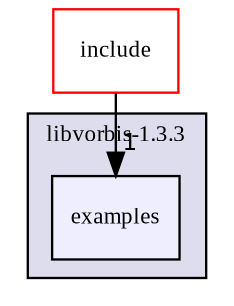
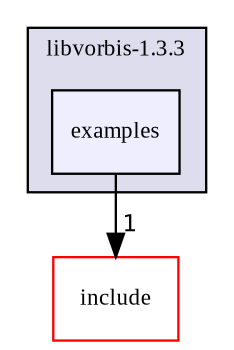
edge "include" -> "examples": reversed
